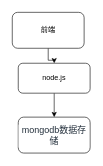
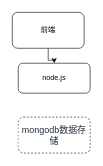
edge "node.js" -> "mongodb数据存储": removed
node "mongodb数据存储": style solid -> dashed
